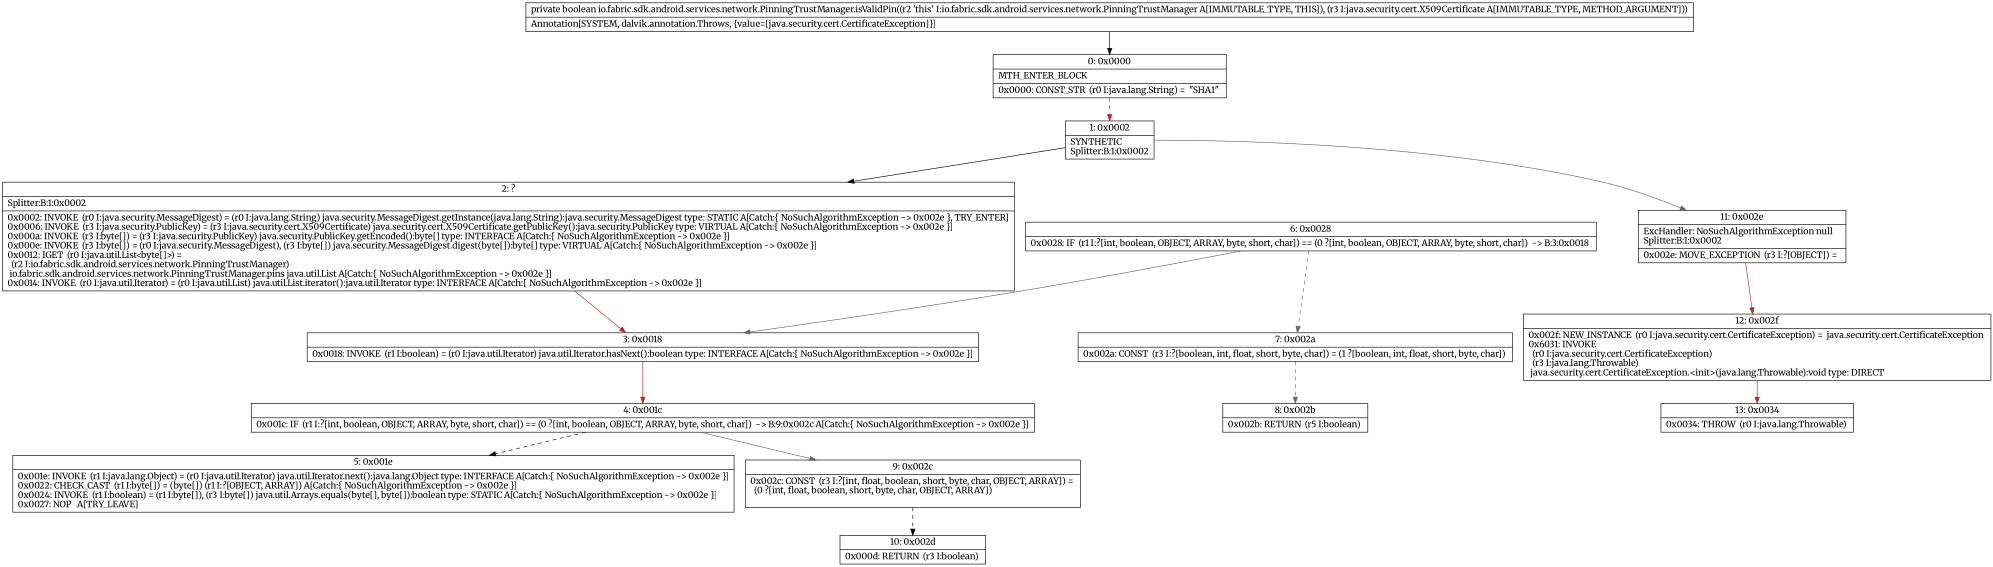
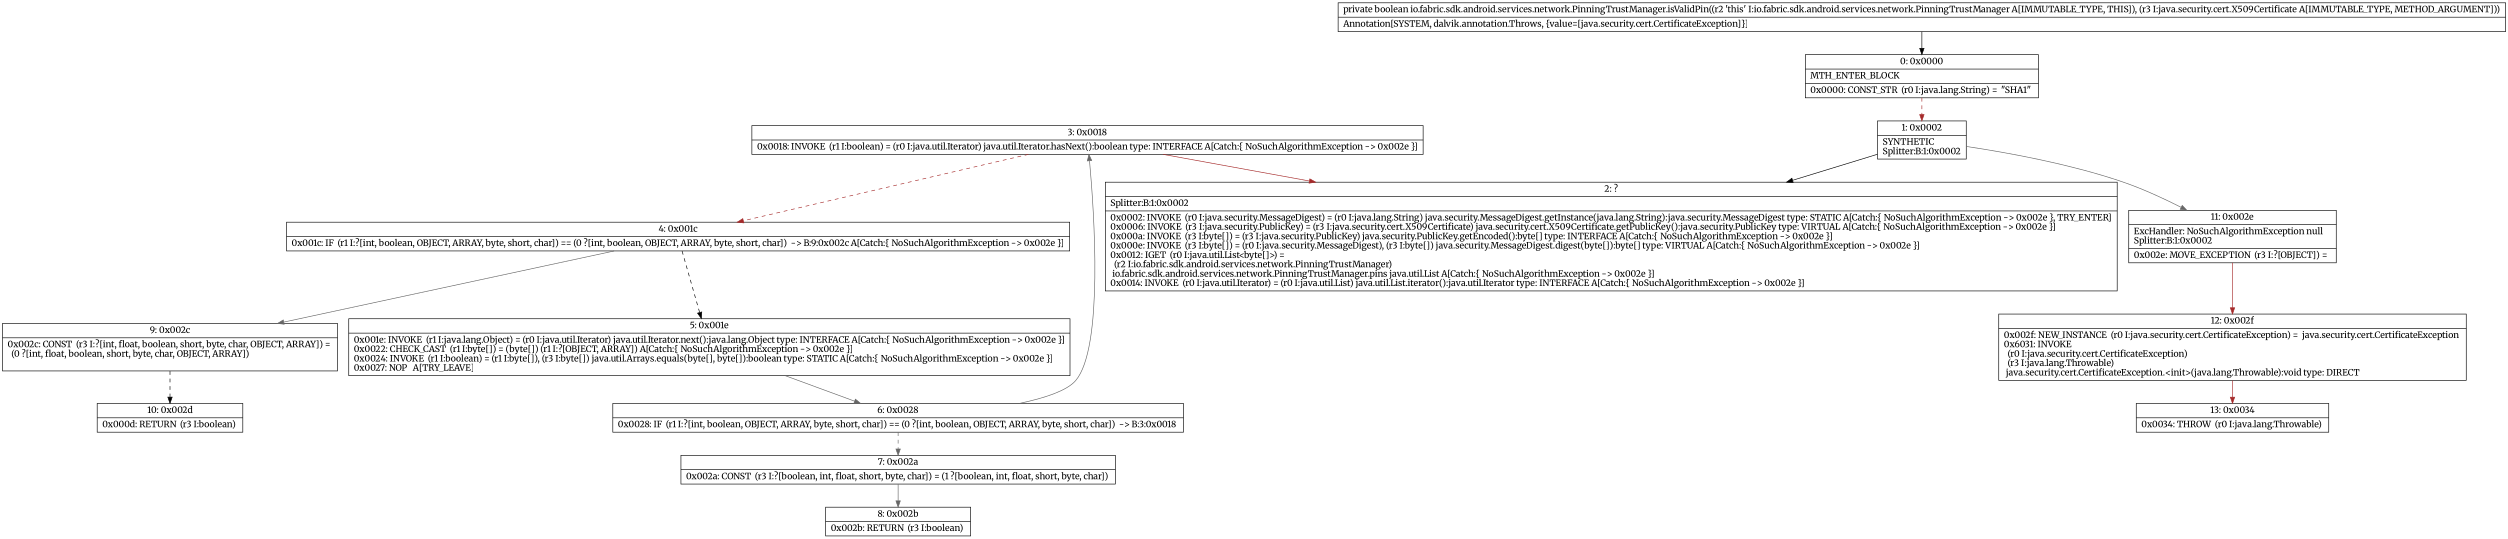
edge "2: ?" -> "3: 0x0018": reversed
edge "3: 0x0018" -> "4: 0x001c": style solid -> dashed
edge "7: 0x002a" -> "8: 0x002b": style dashed -> solid
edge "5: 0x001e" -> "6: 0x0028": added
node "8: 0x002b": text "0x002b: RETURN  (r5 I:boolean)" -> "0x002b: RETURN  (r3 I:boolean)"
